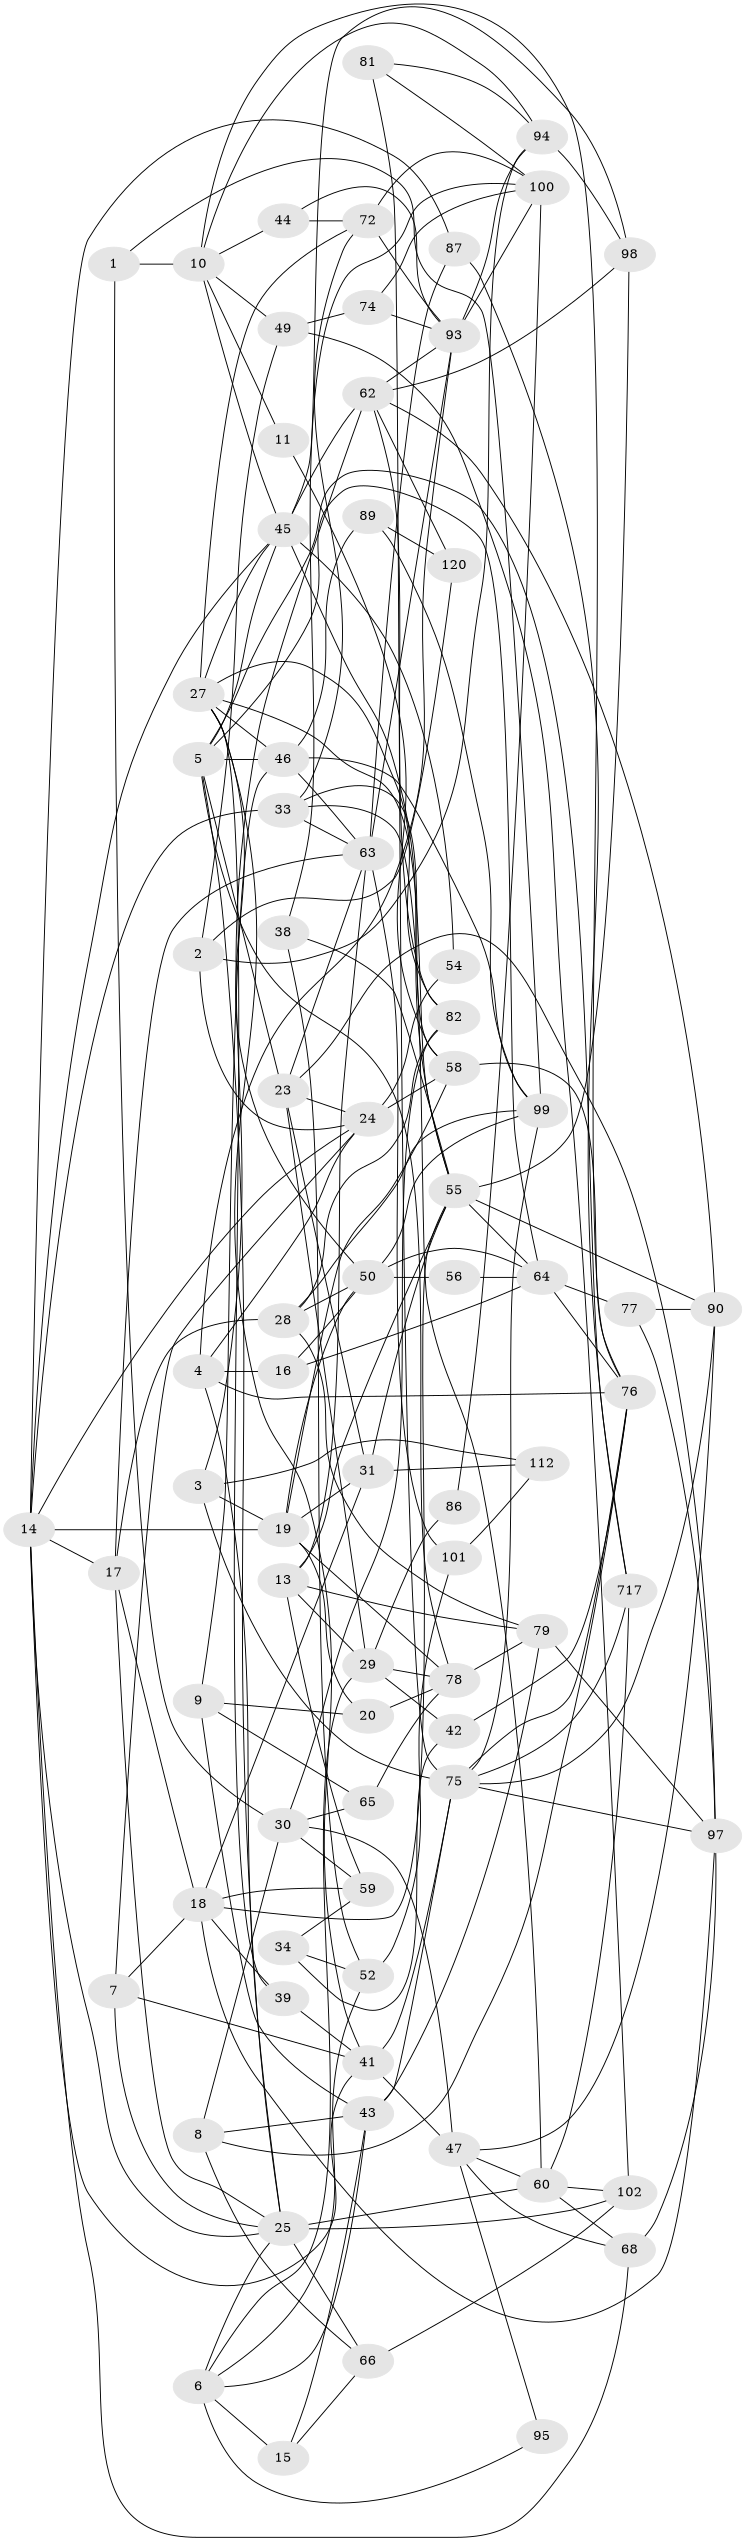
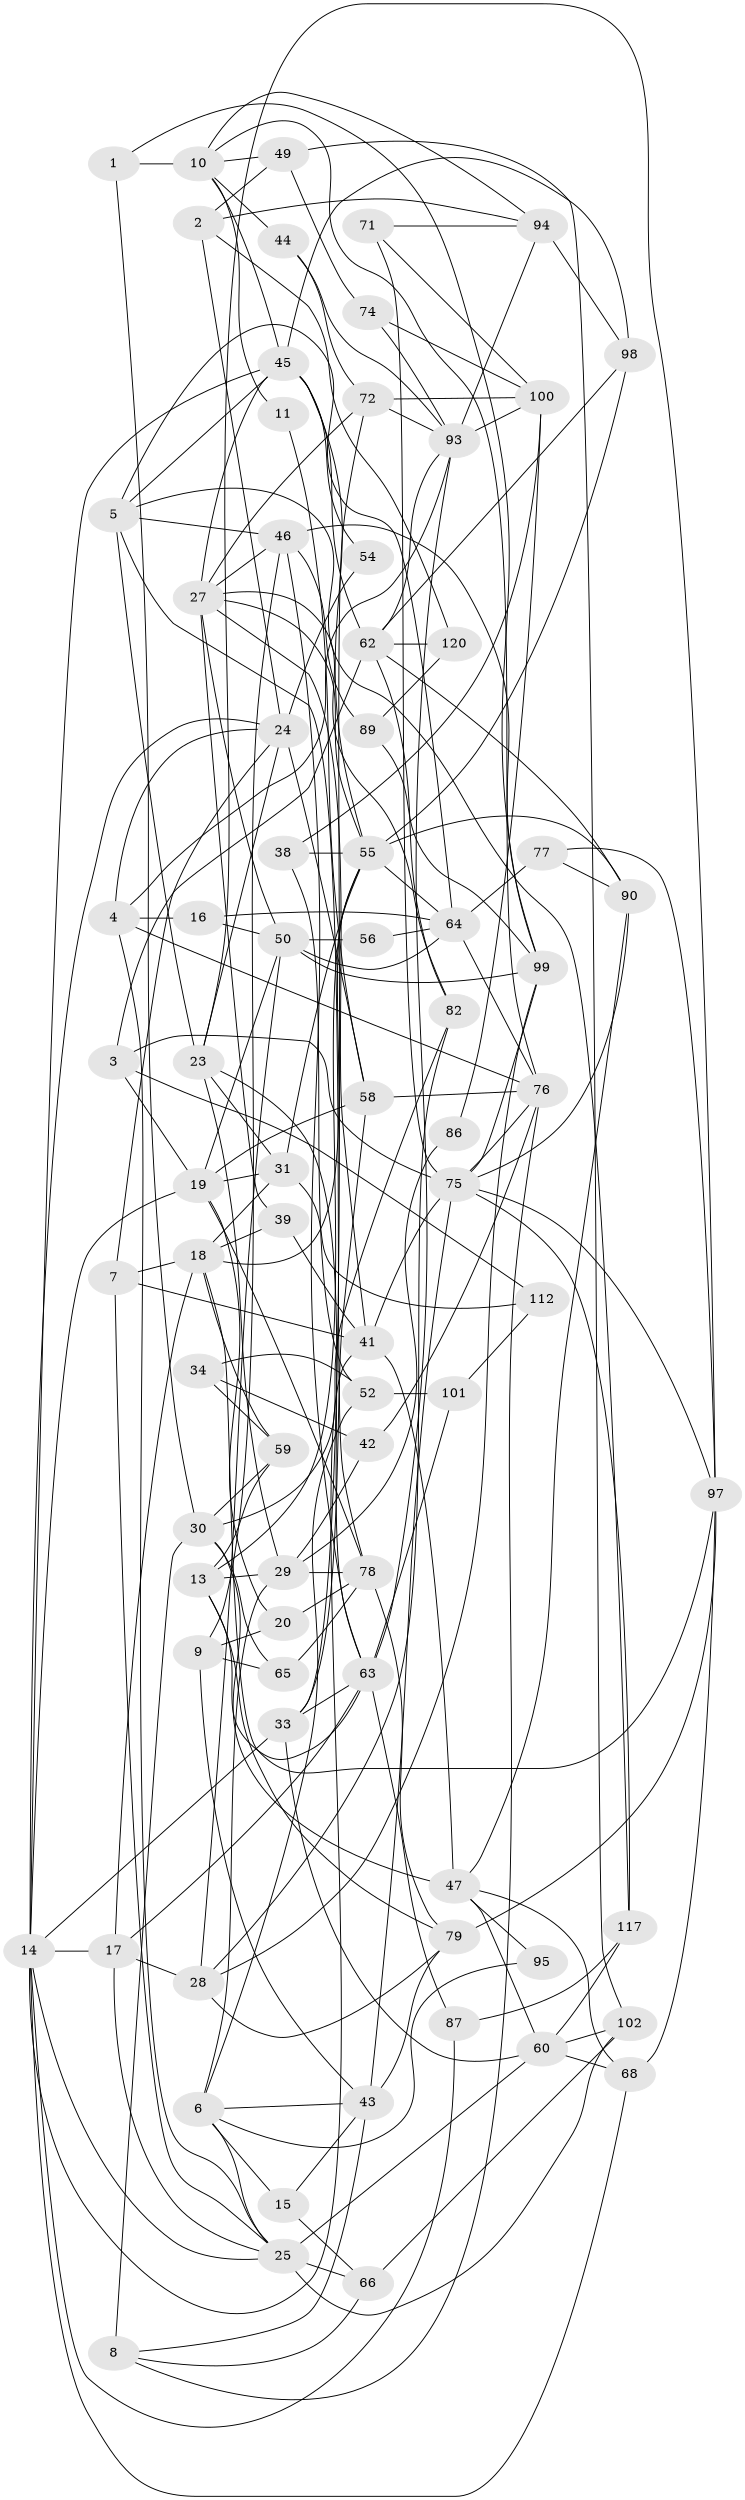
node "81": label "81" -> "71"
edge "5" -- "25": removed
node "717": label "717" -> "117"
